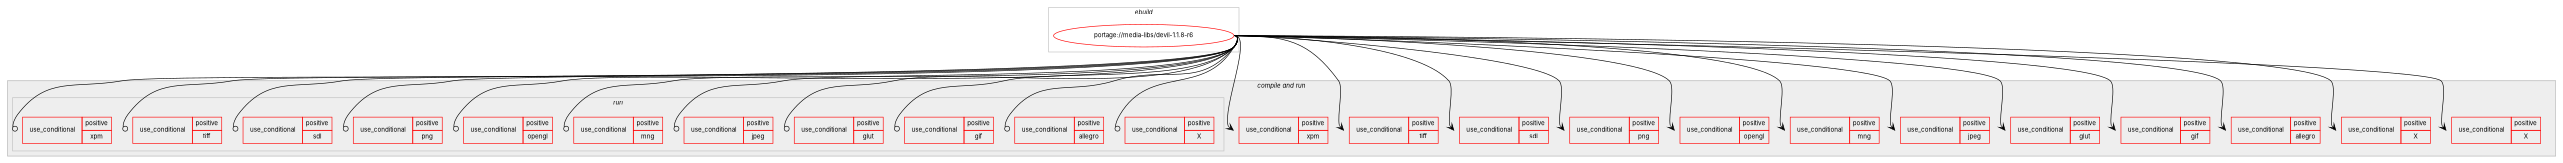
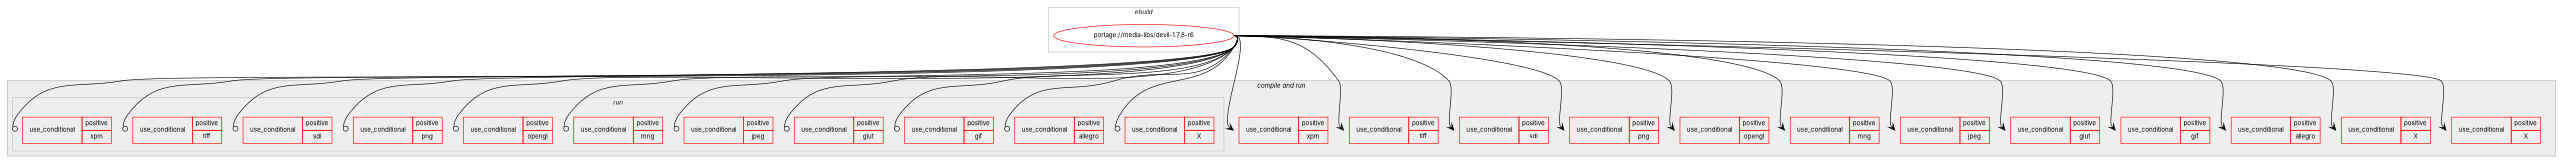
node "portage://media-libs/devil-1.1.8-r6": label "portage://media-libs/devil-1.1.8-r6" -> "portage://media-libs/devil-1.7.8-r6"
